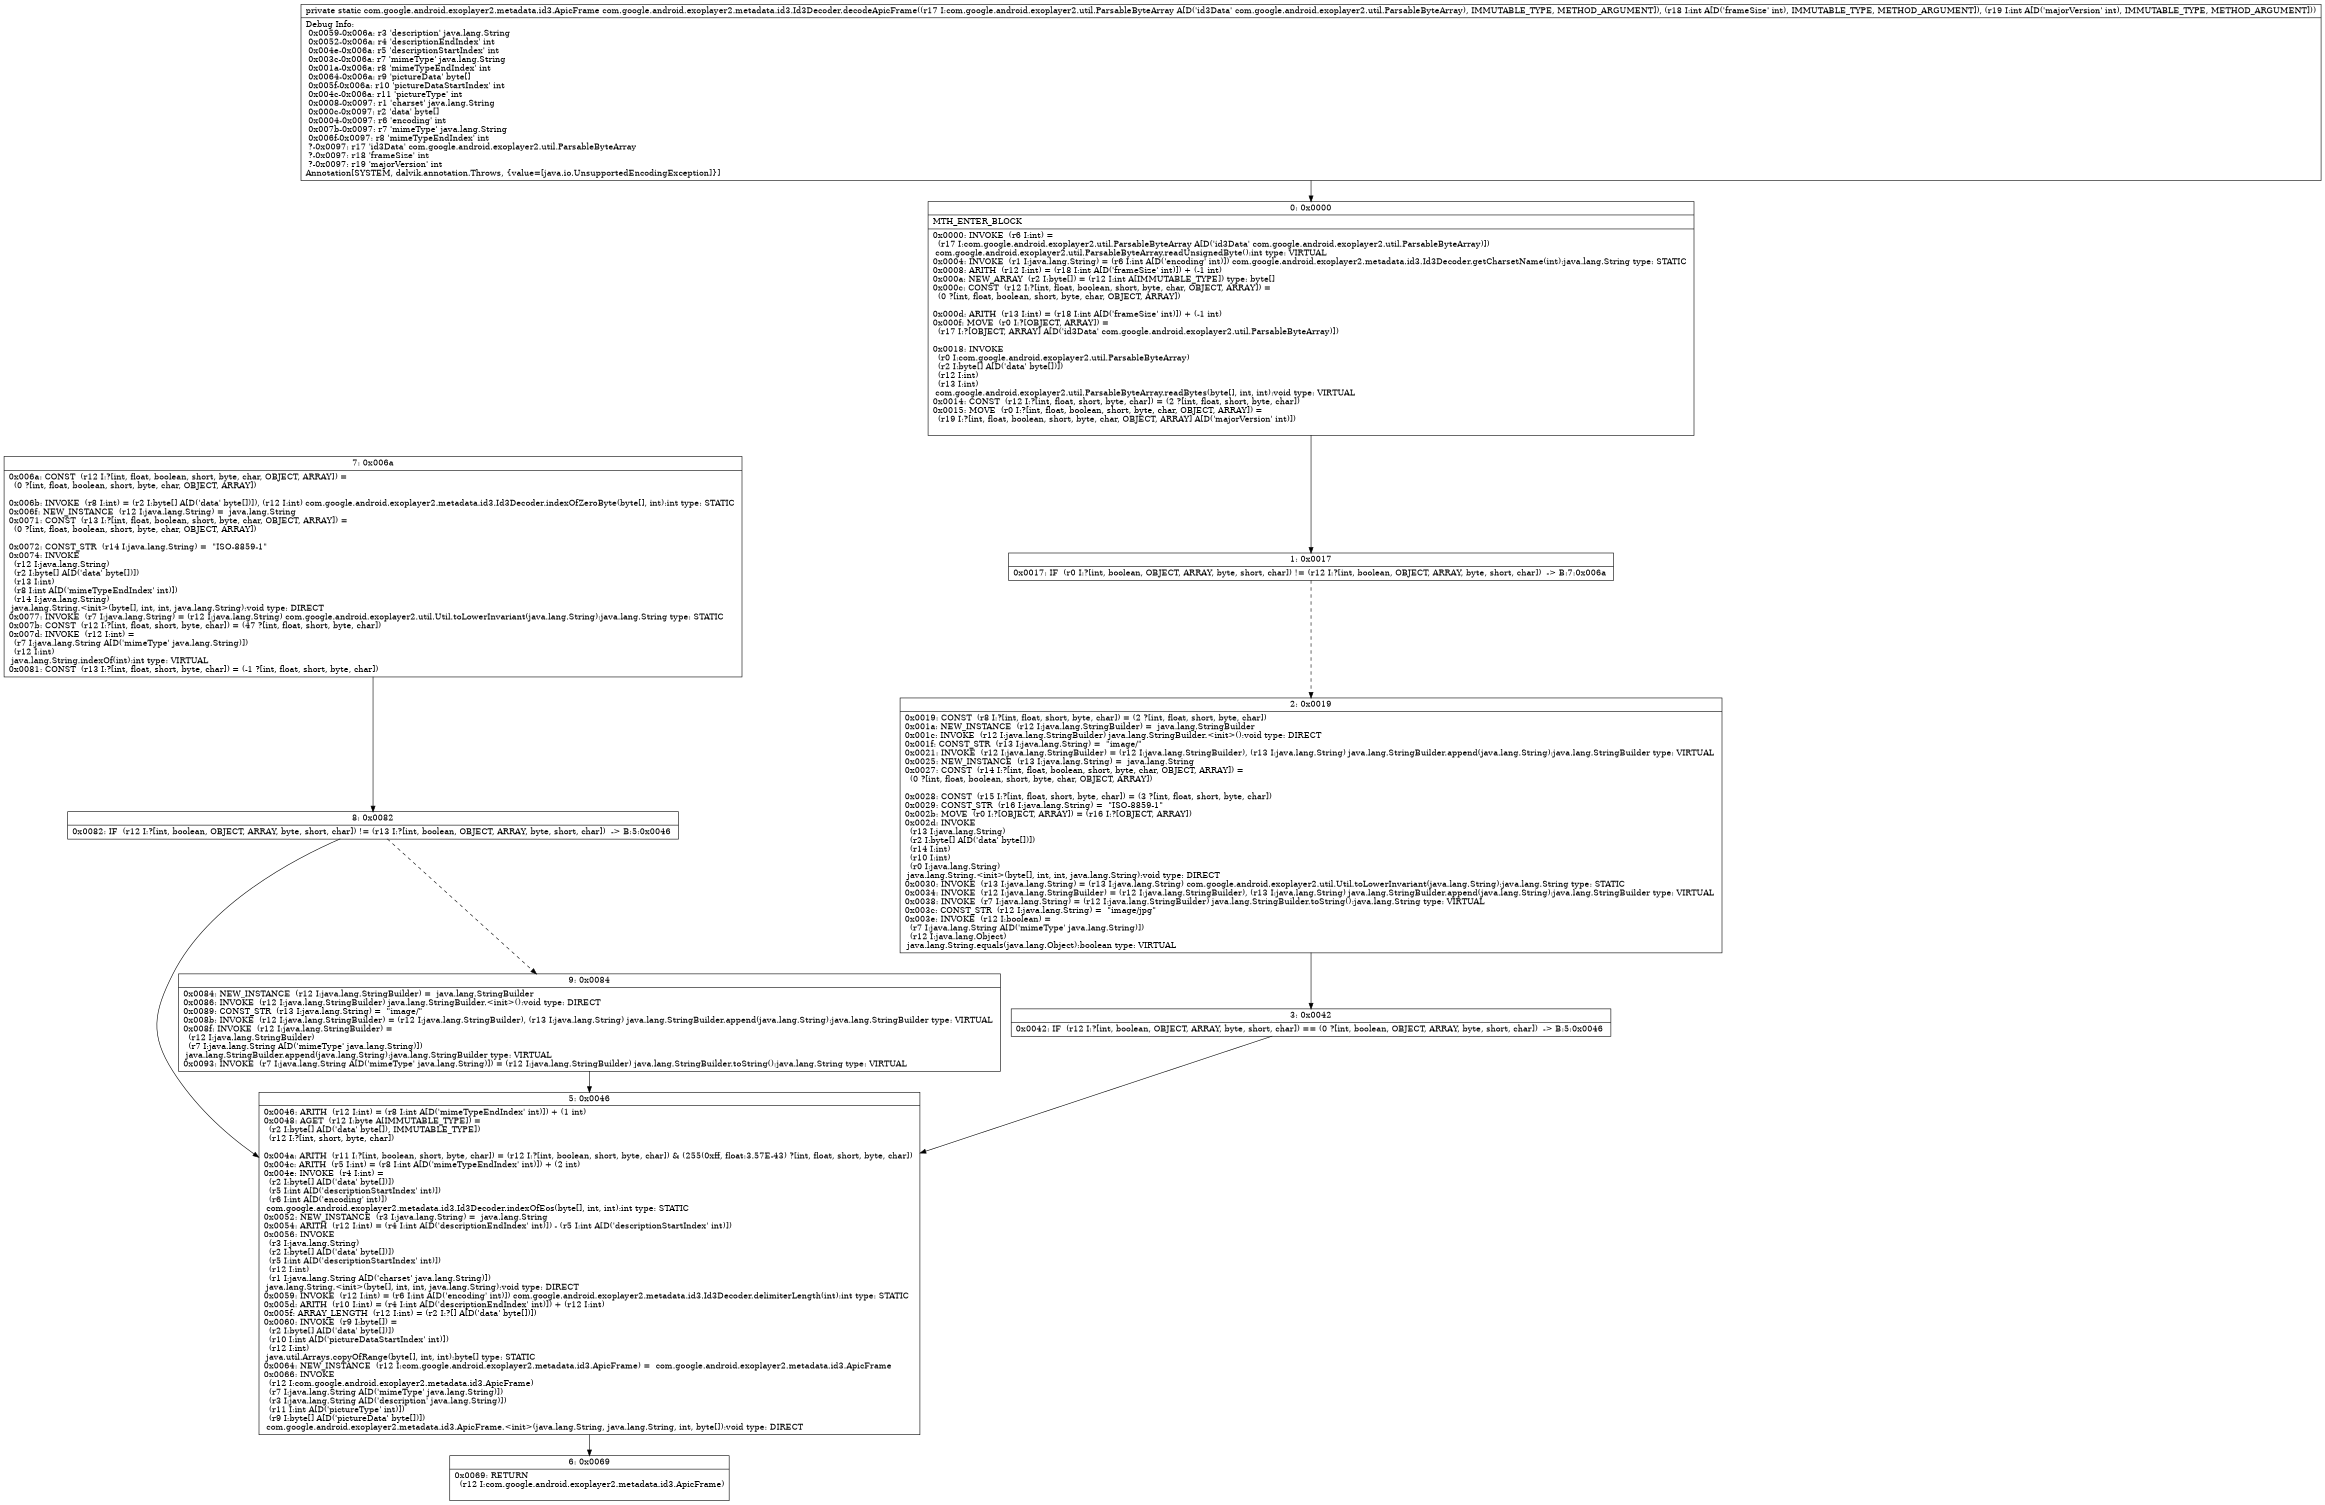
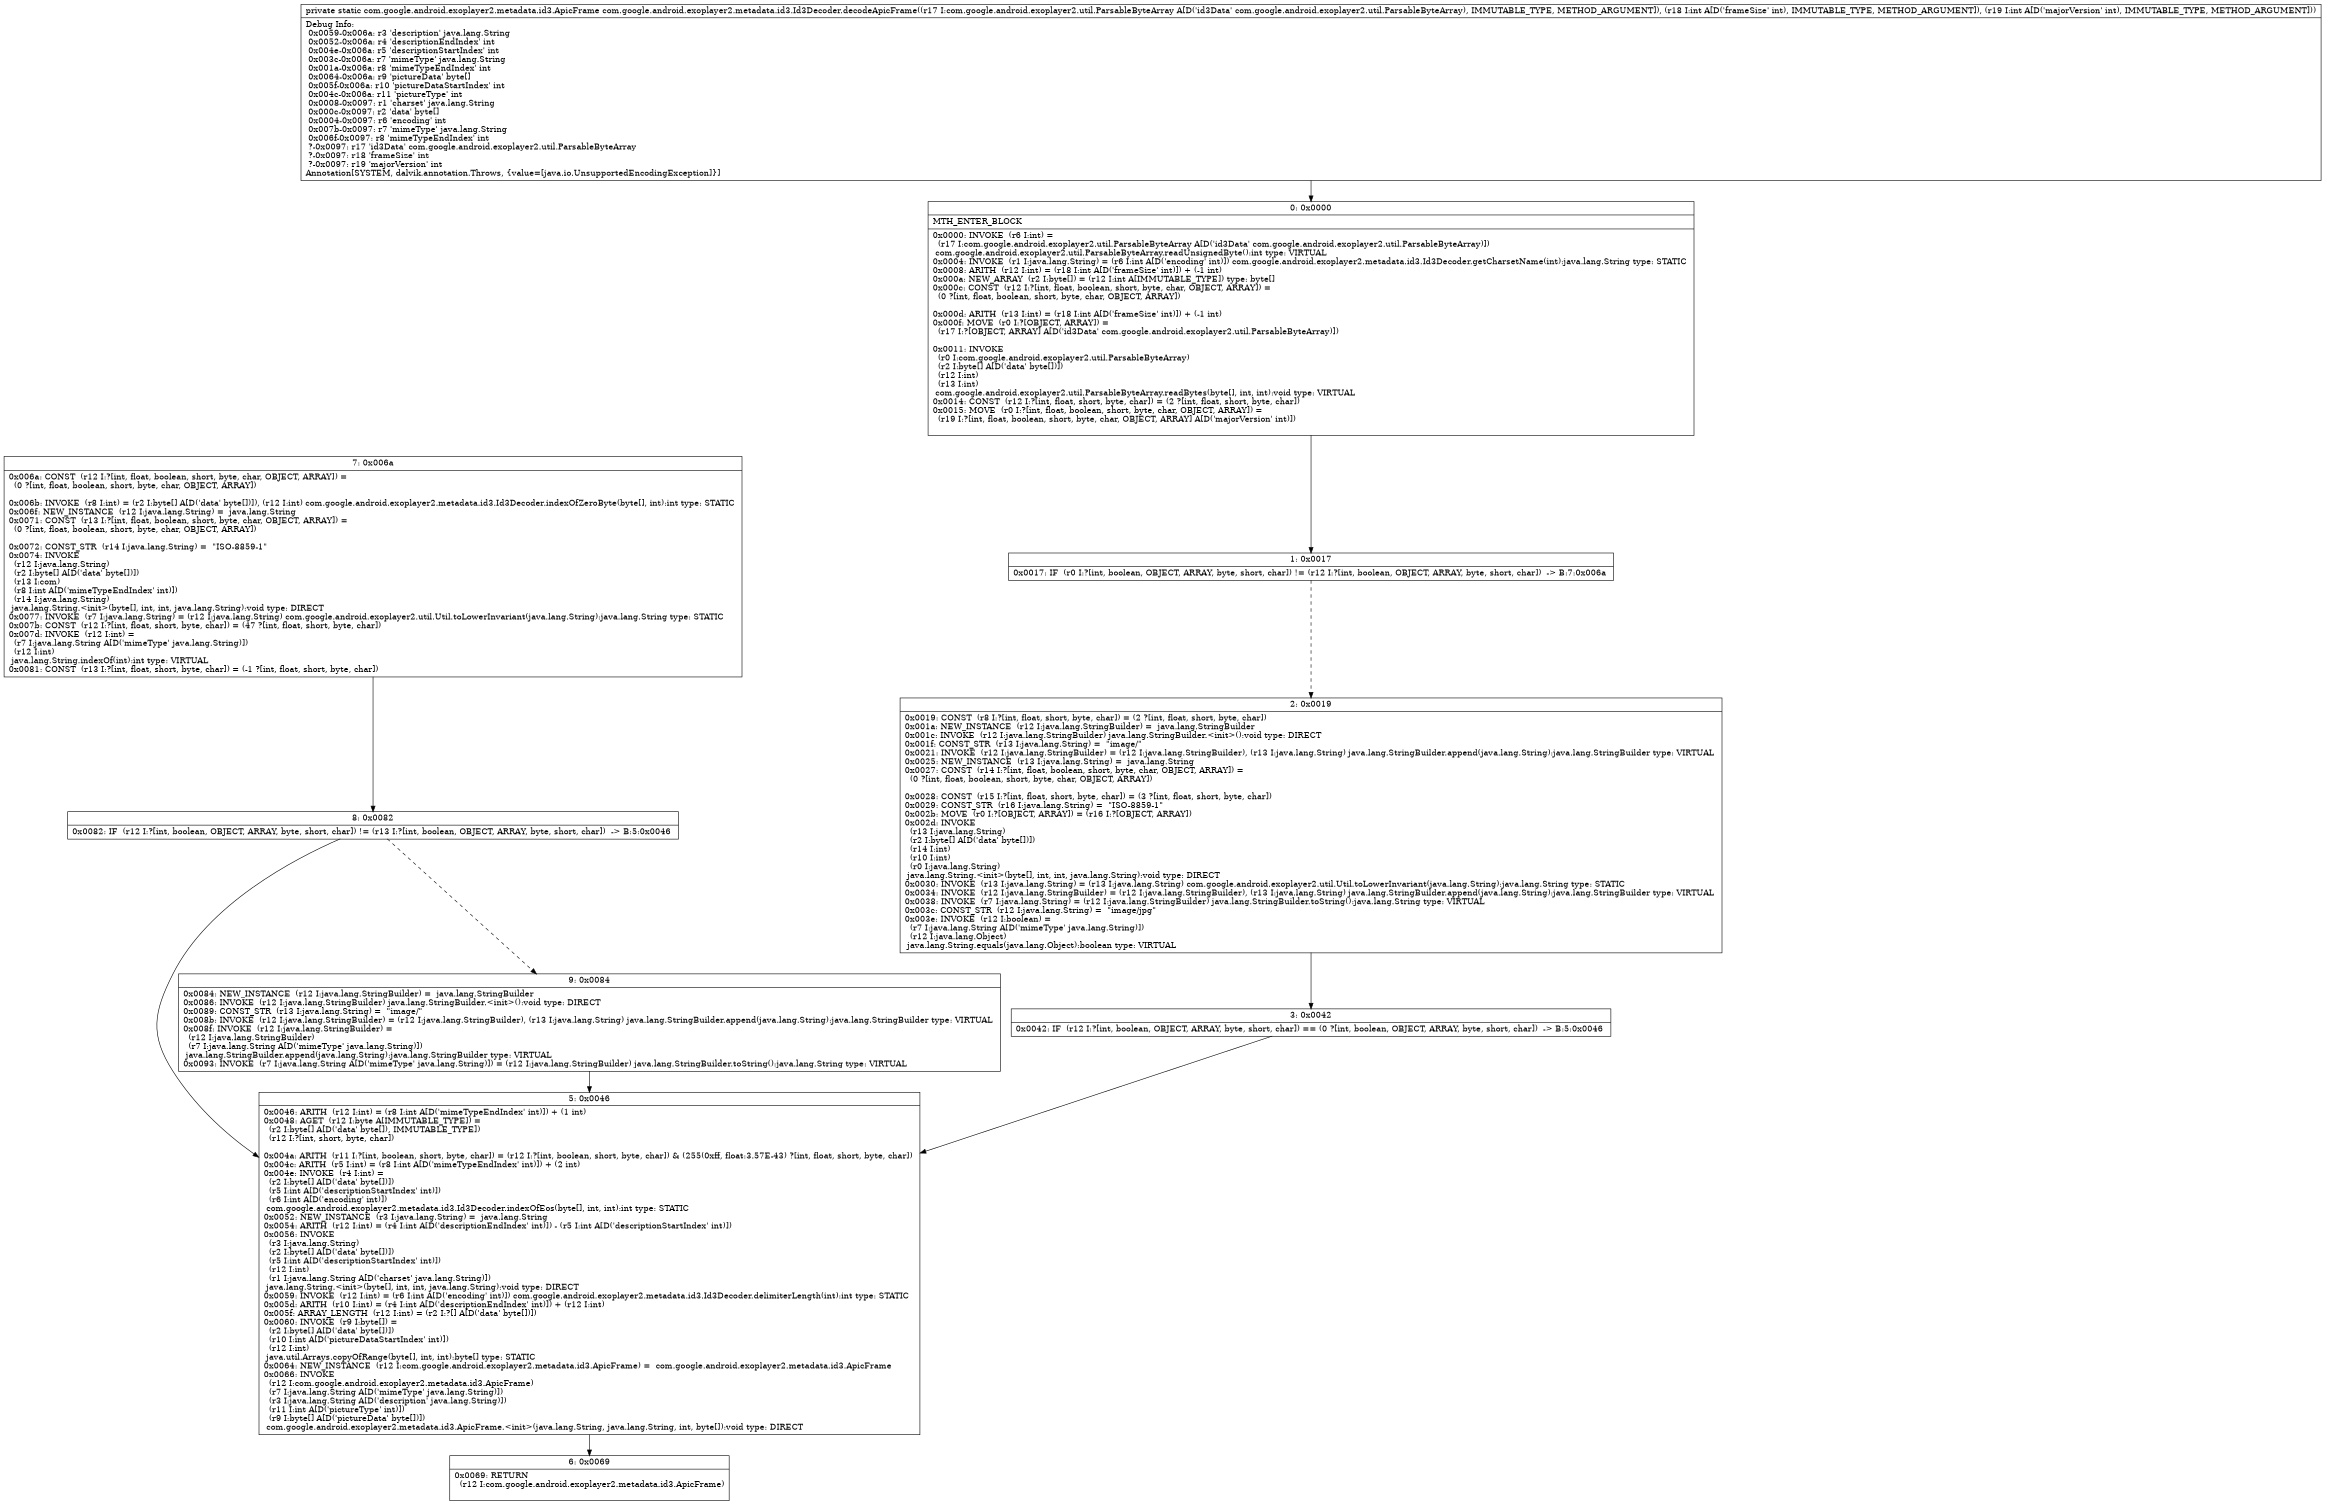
node "0: 0x0000": text "0x0018: INVOKE" -> "0x0011: INVOKE"
node "7: 0x006a": text "(r13 I:int)" -> "(r13 I:com)"
